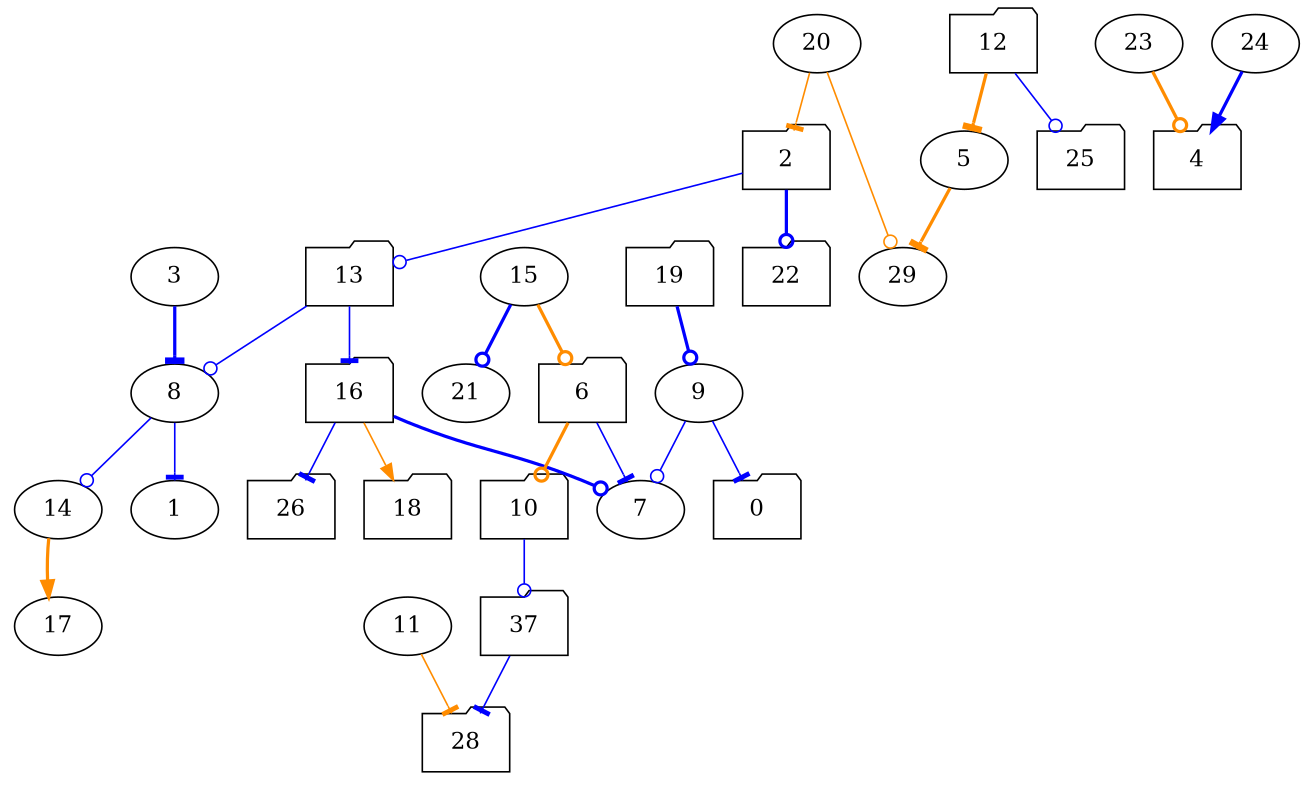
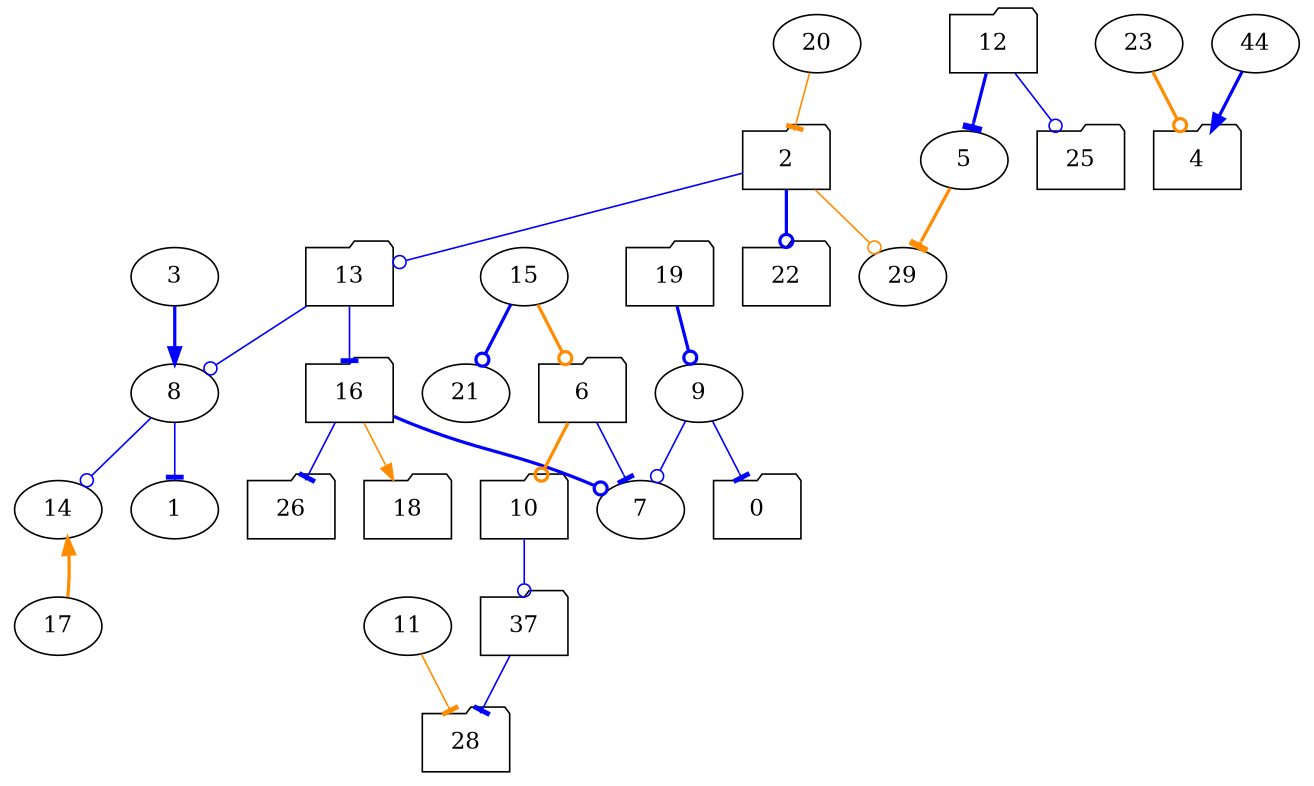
node "24": label "24" -> "44"
edge "12" -> "5": color darkorange -> blue
edge "20" -> "29": now "2" -> "29"
edge "3" -> "8": arrowhead tee -> normal
edge "14" -> "17": reversed
